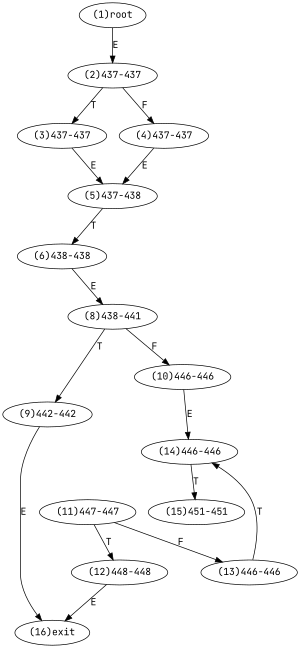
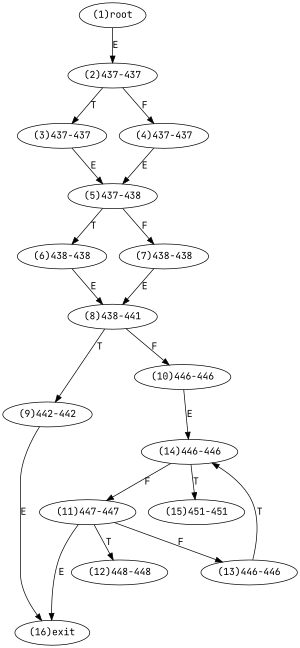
node "(7)438-438": added
edge "(14)446-446" -> "(11)447-447": added, label "F"
edge "(12)448-448" -> "(16)exit": now "(11)447-447" -> "(16)exit"
